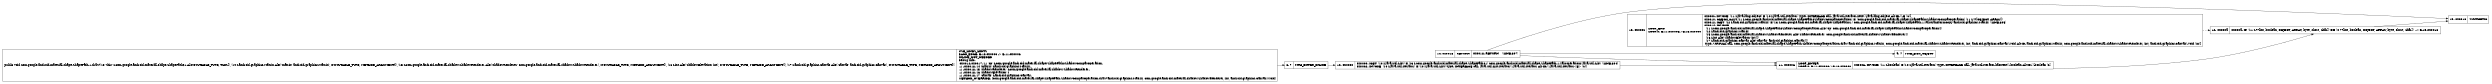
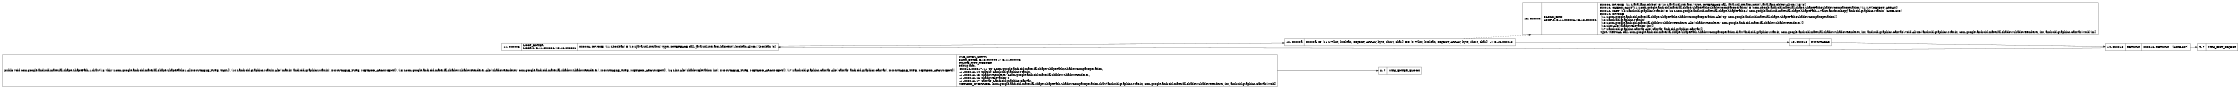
edge "14: 0x0018" -> "15: 0x0018": reversed
node "15: 0x0018": text "SYNTHETIC" -> "IMMUTABLE"
node "13: 0x000c": text "LOOP_END" -> "BLOCK_END"
edge "13: 0x000c" -> "12: 0x000a": reversed
node "8: ?": text "MTH_ENTER_INLINE" -> "MTH_ENTER_BLOCK"
node "10: 0x0000": removed
